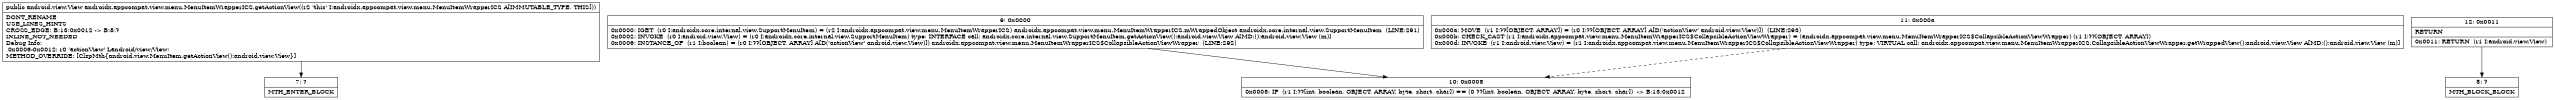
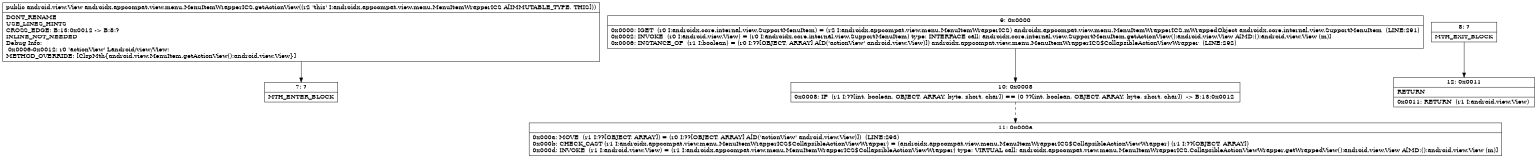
edge "12: 0x0011" -> "8: ?": reversed
edge "11: 0x000a" -> "10: 0x0008": reversed
node "8: ?": text "MTH_BLOCK_BLOCK" -> "MTH_EXIT_BLOCK"
